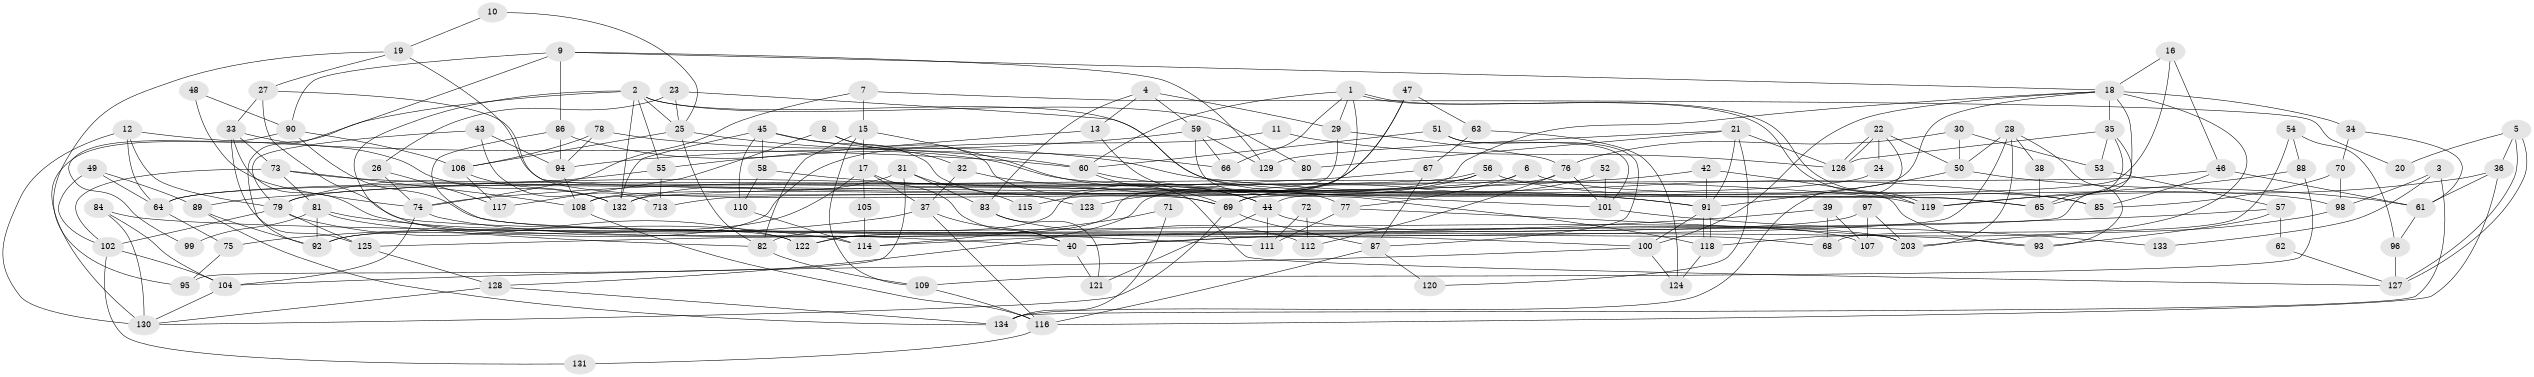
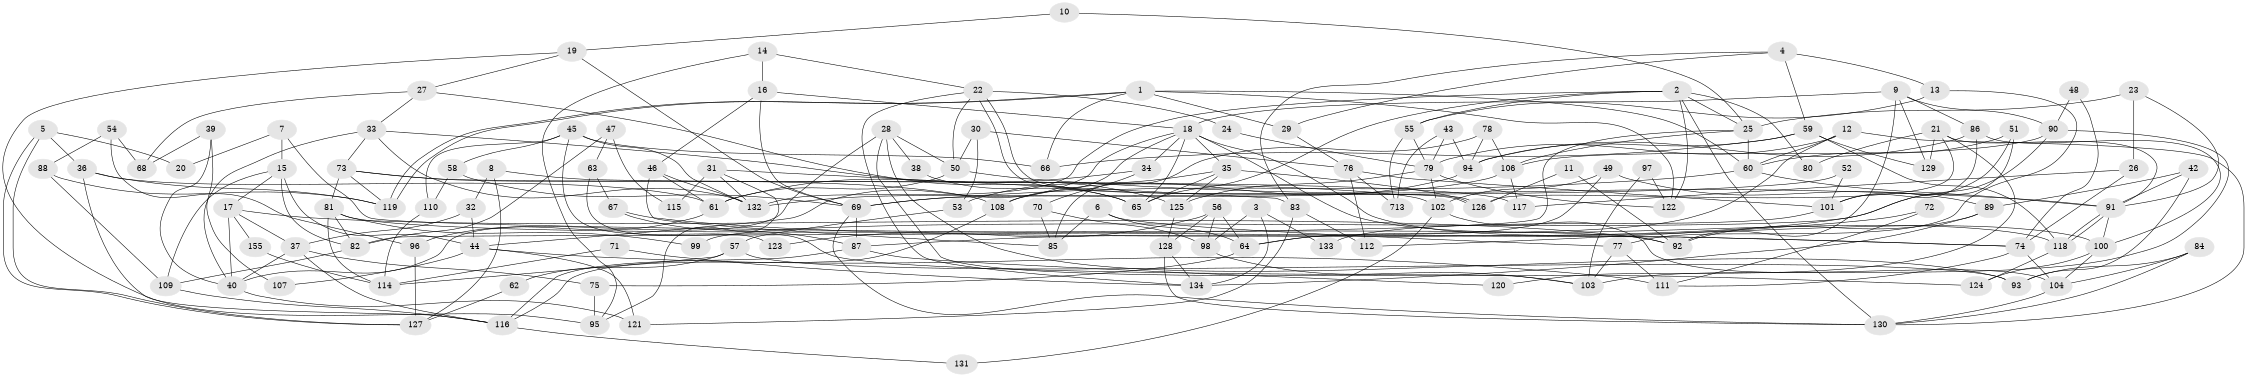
node "14": added
edge "29" -- "108": removed
node "105": label "105" -> "155"
edge "97" -- "107": removed
node "203": label "203" -> "103"
